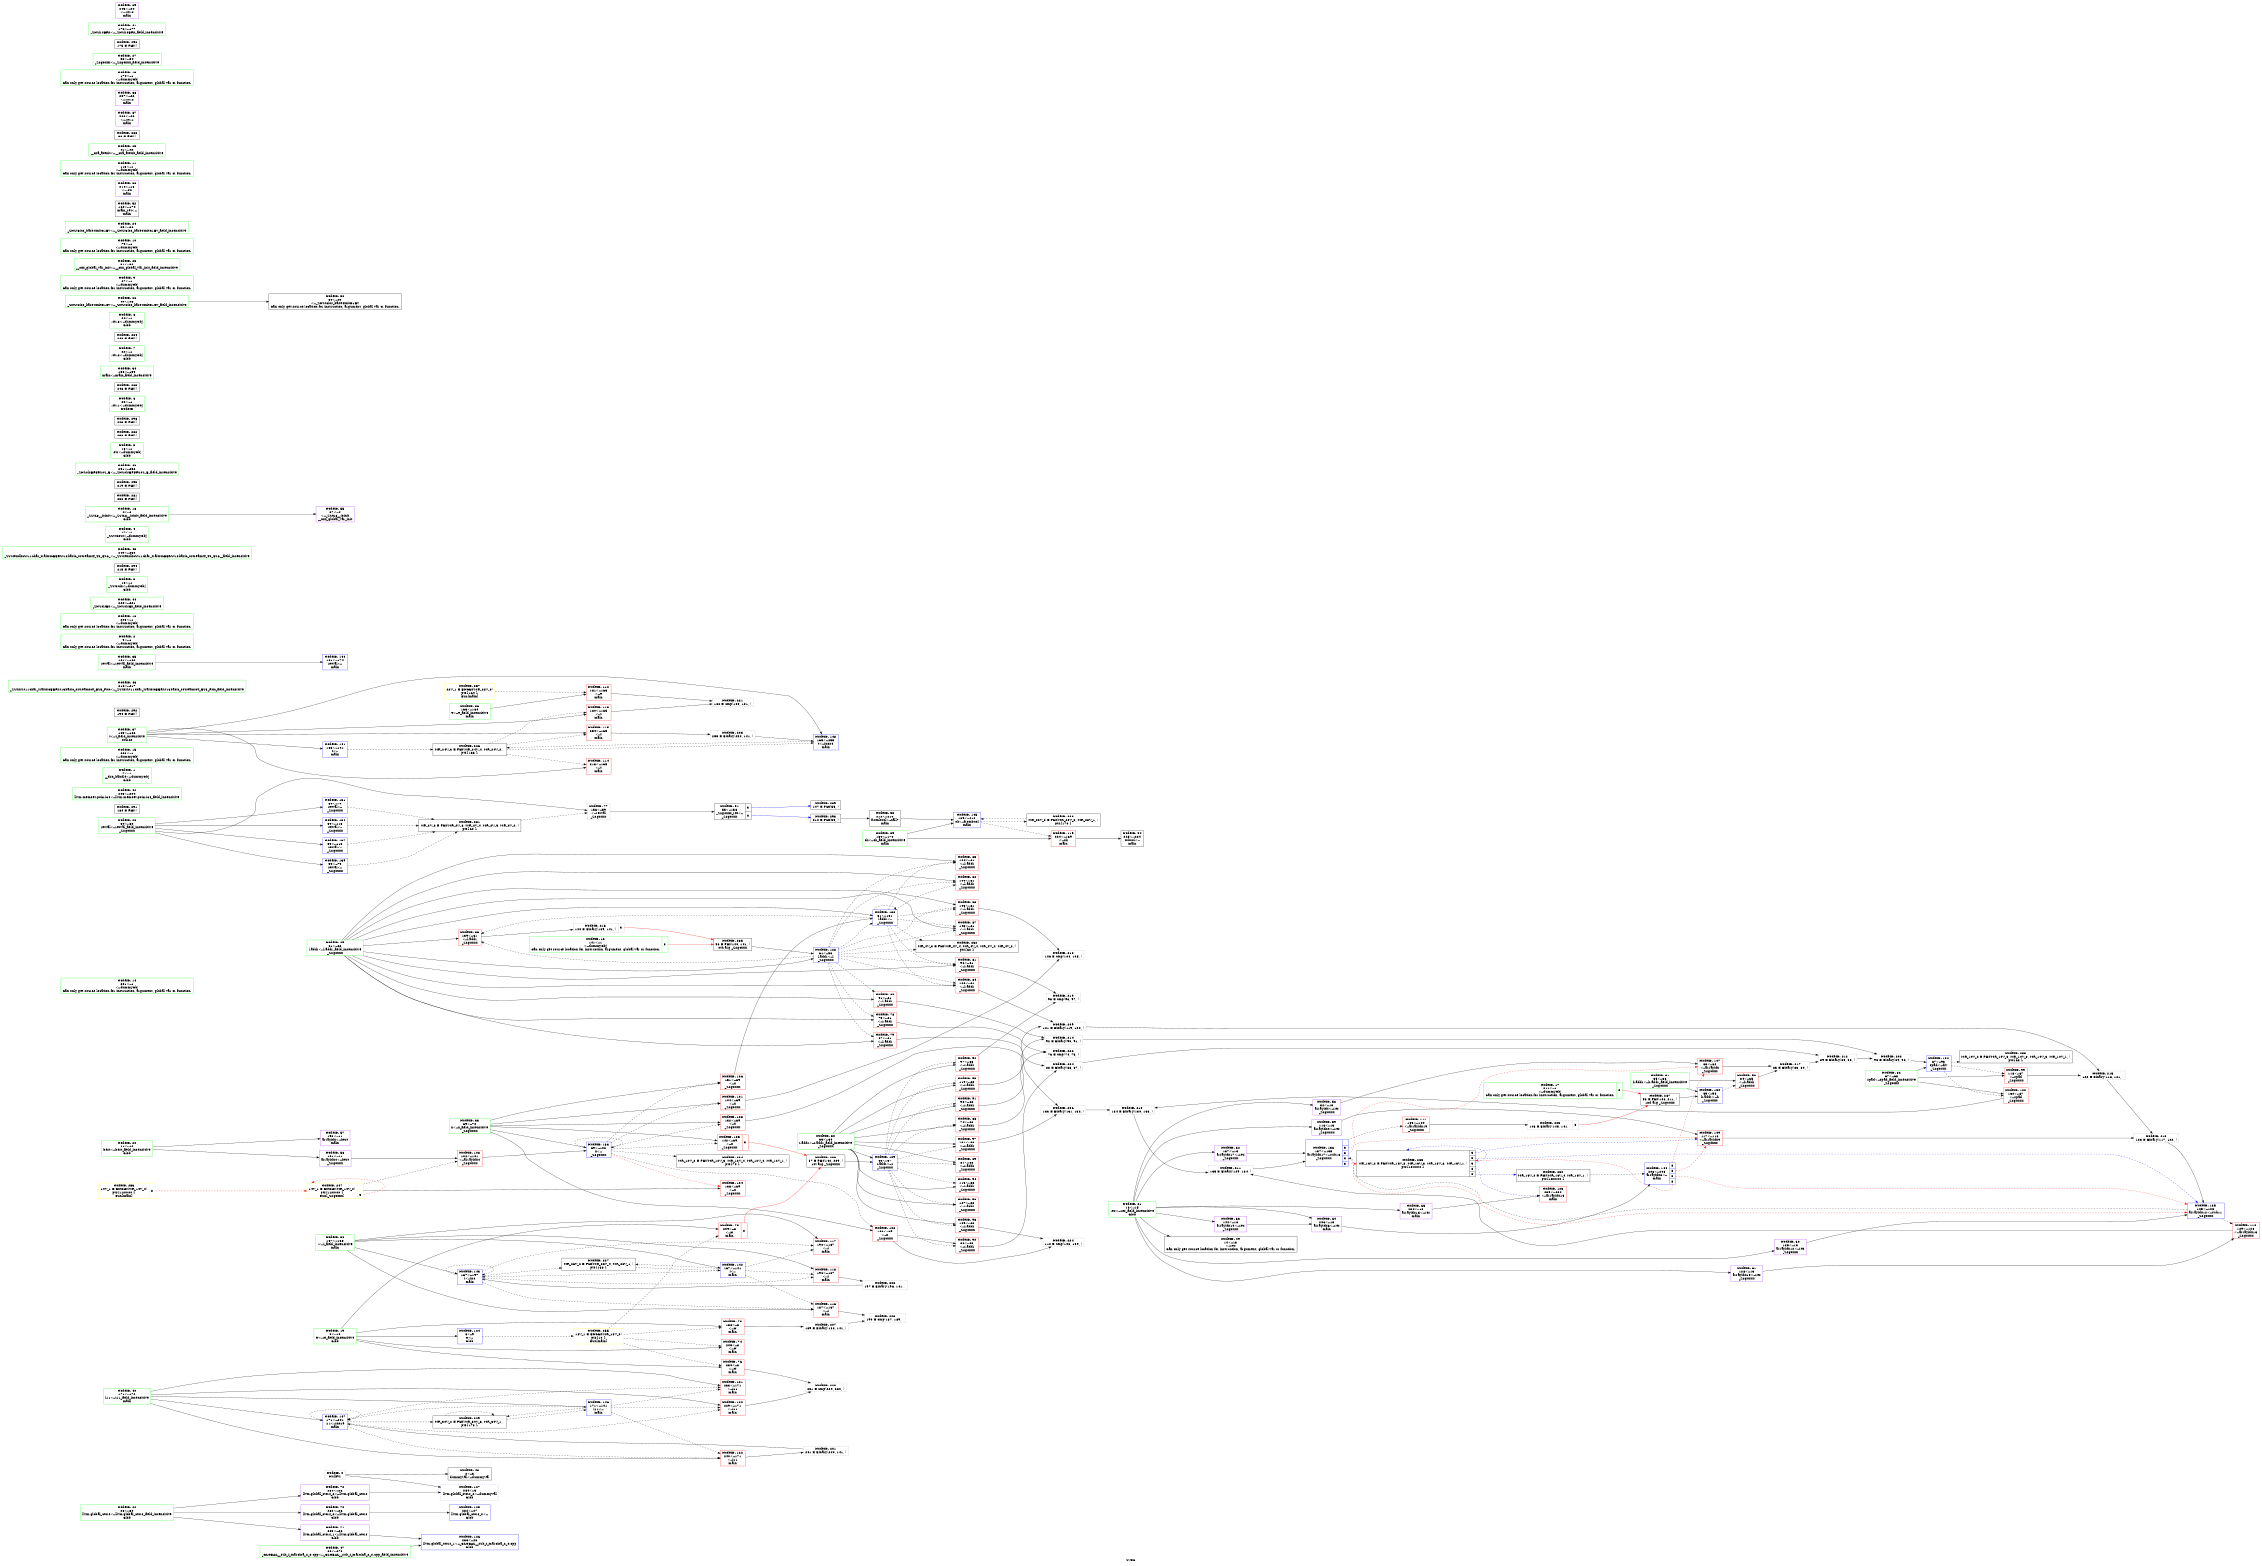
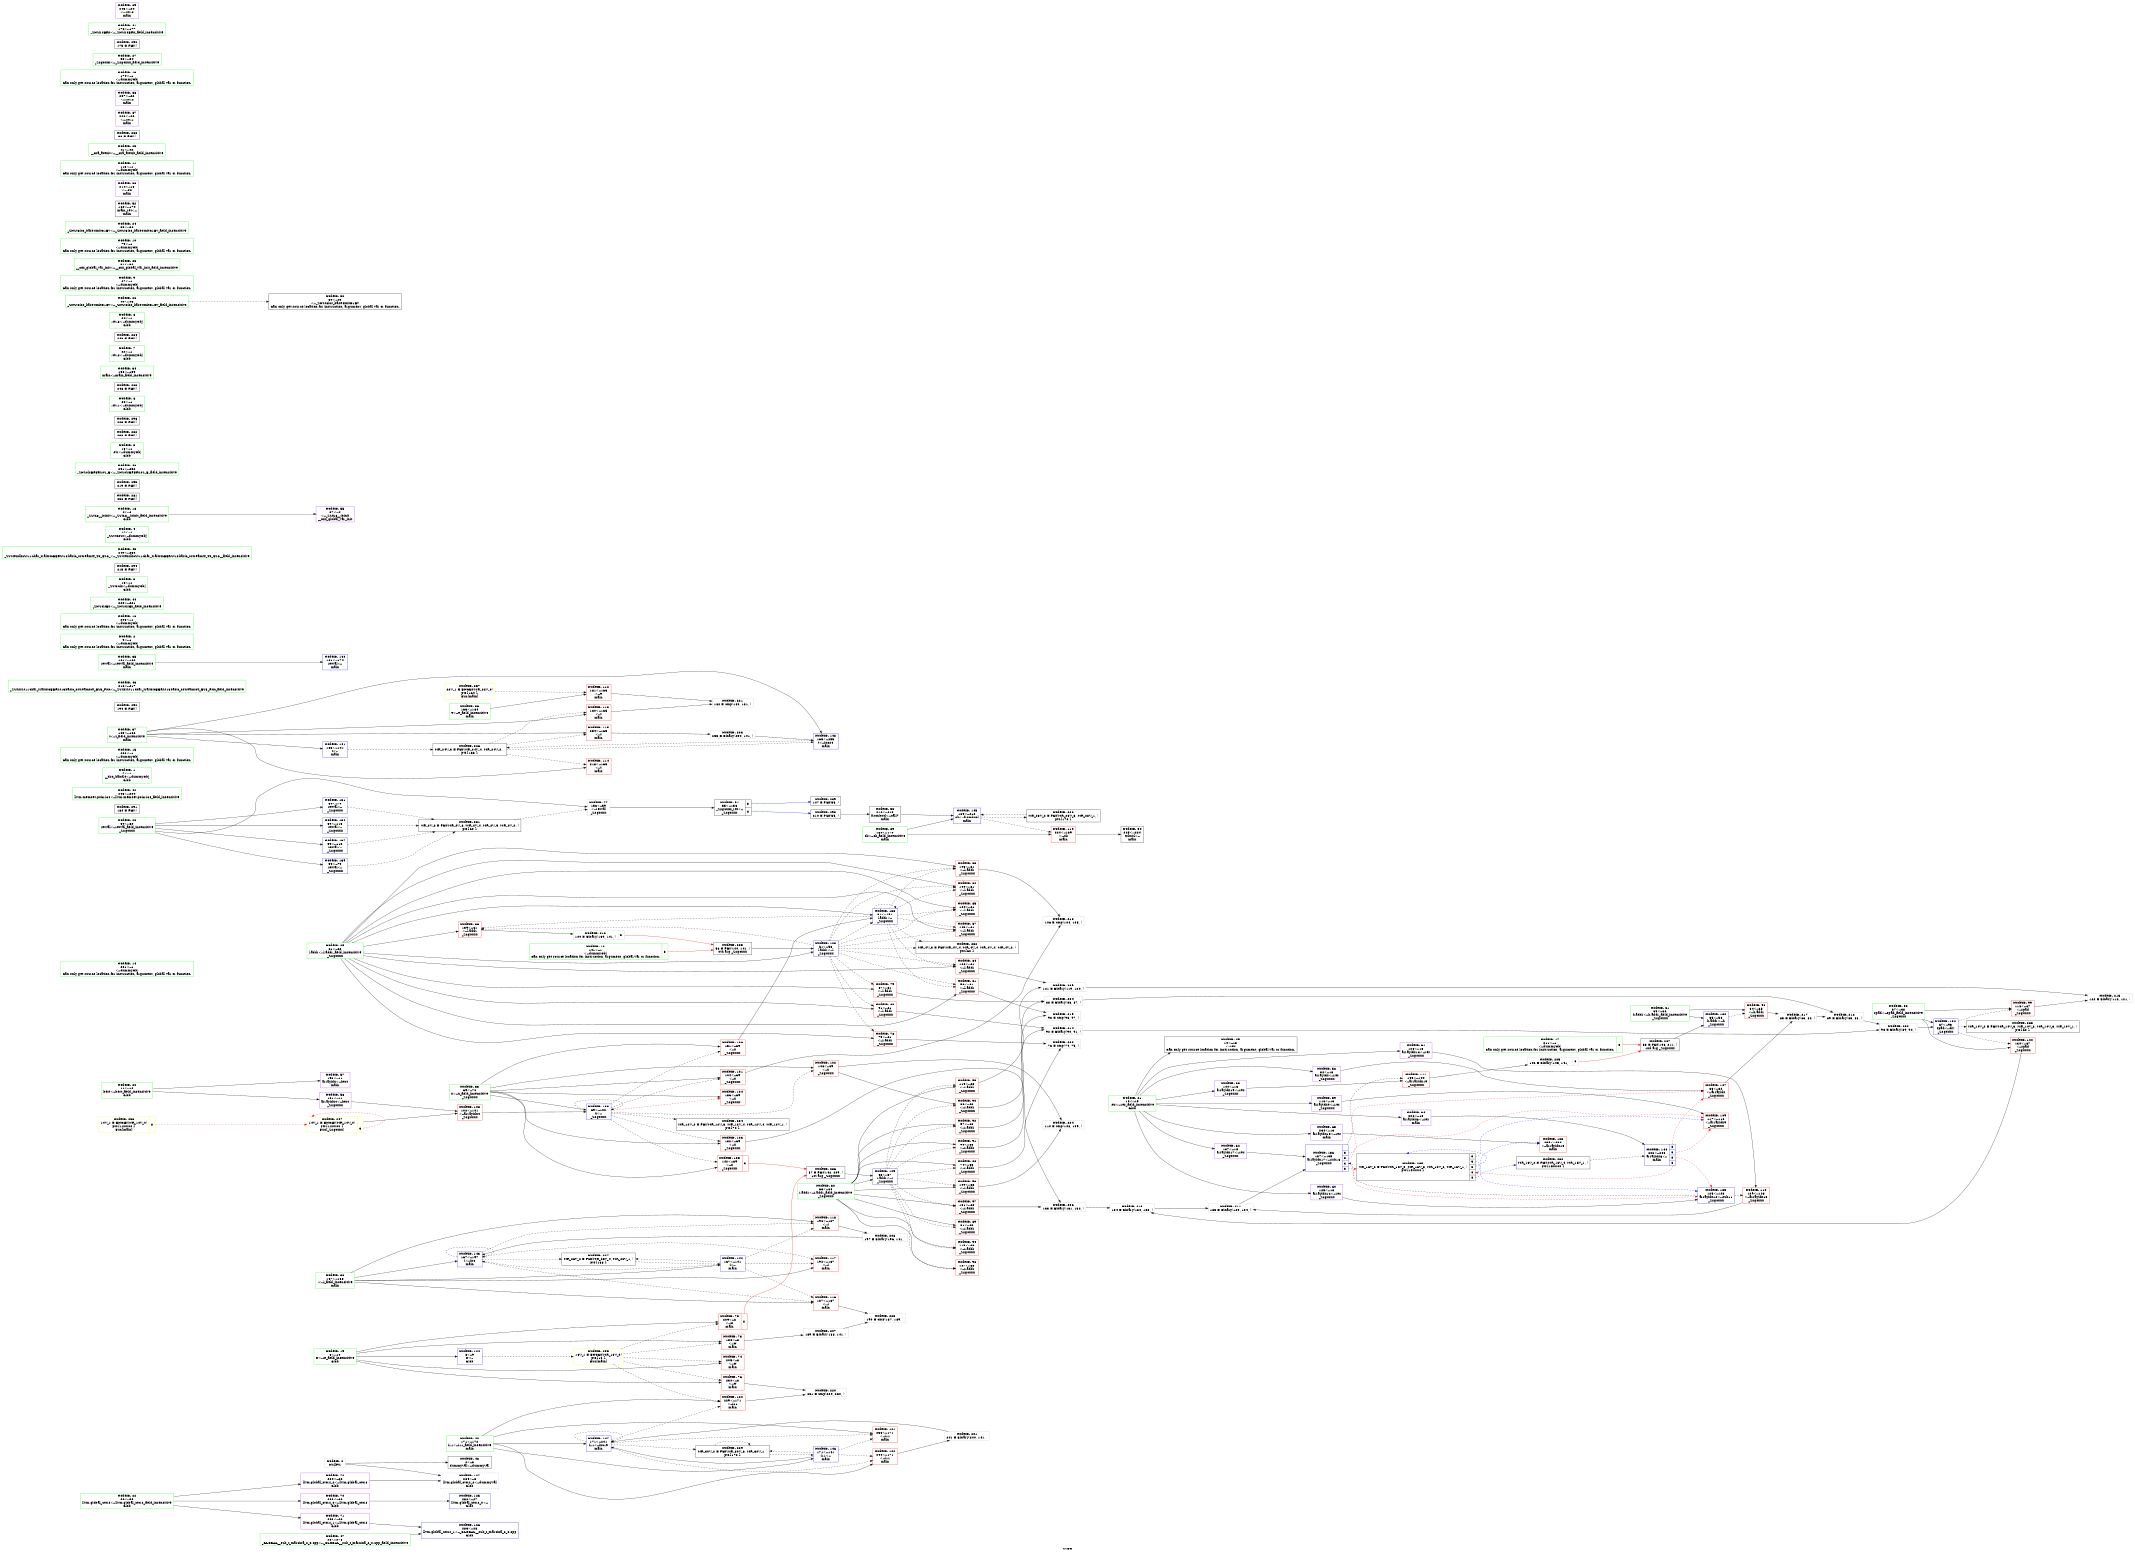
edge "NodeID: 26" -> "NodeID: 50": style solid -> dashed
node "NodeID: 6": text "NodeID" -> "Glob"
node "NodeID: 37": text "source" -> "main"
node "NodeID: 213": removed
edge "NodeID: 247" -> "NodeID: 108": style dashed -> solid
edge "NodeID: 247" -> "NodeID: 104": now "NodeID: 33" -> "NodeID: 104"
edge "NodeID: 63" -> "NodeID: 64": now "NodeID: 63" -> "NodeID: 111"
edge "NodeID: 146" -> "NodeID: 147": style dashed -> solid
edge "NodeID: 146" -> "NodeID: 120": now "NodeID: 255" -> "NodeID: 120"
